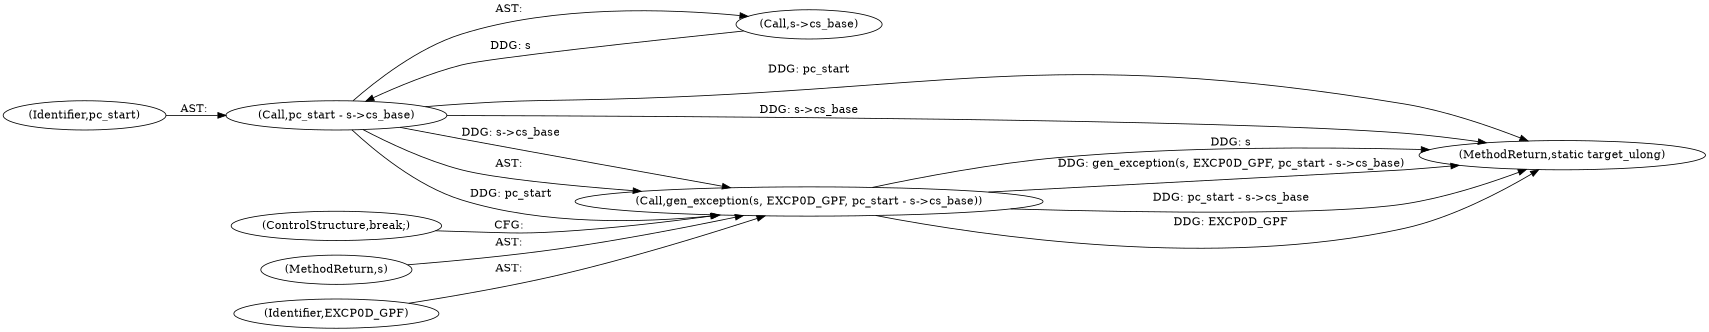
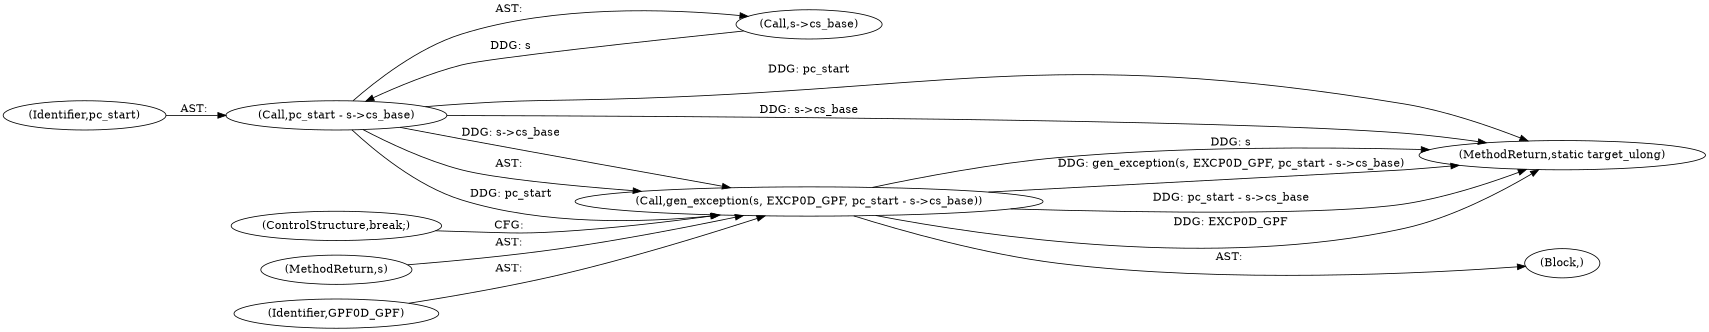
node "(Block,)": added
node "(Identifier,EXCP0D_GPF)": label "(Identifier,EXCP0D_GPF)" -> "(Identifier,GPF0D_GPF)"
